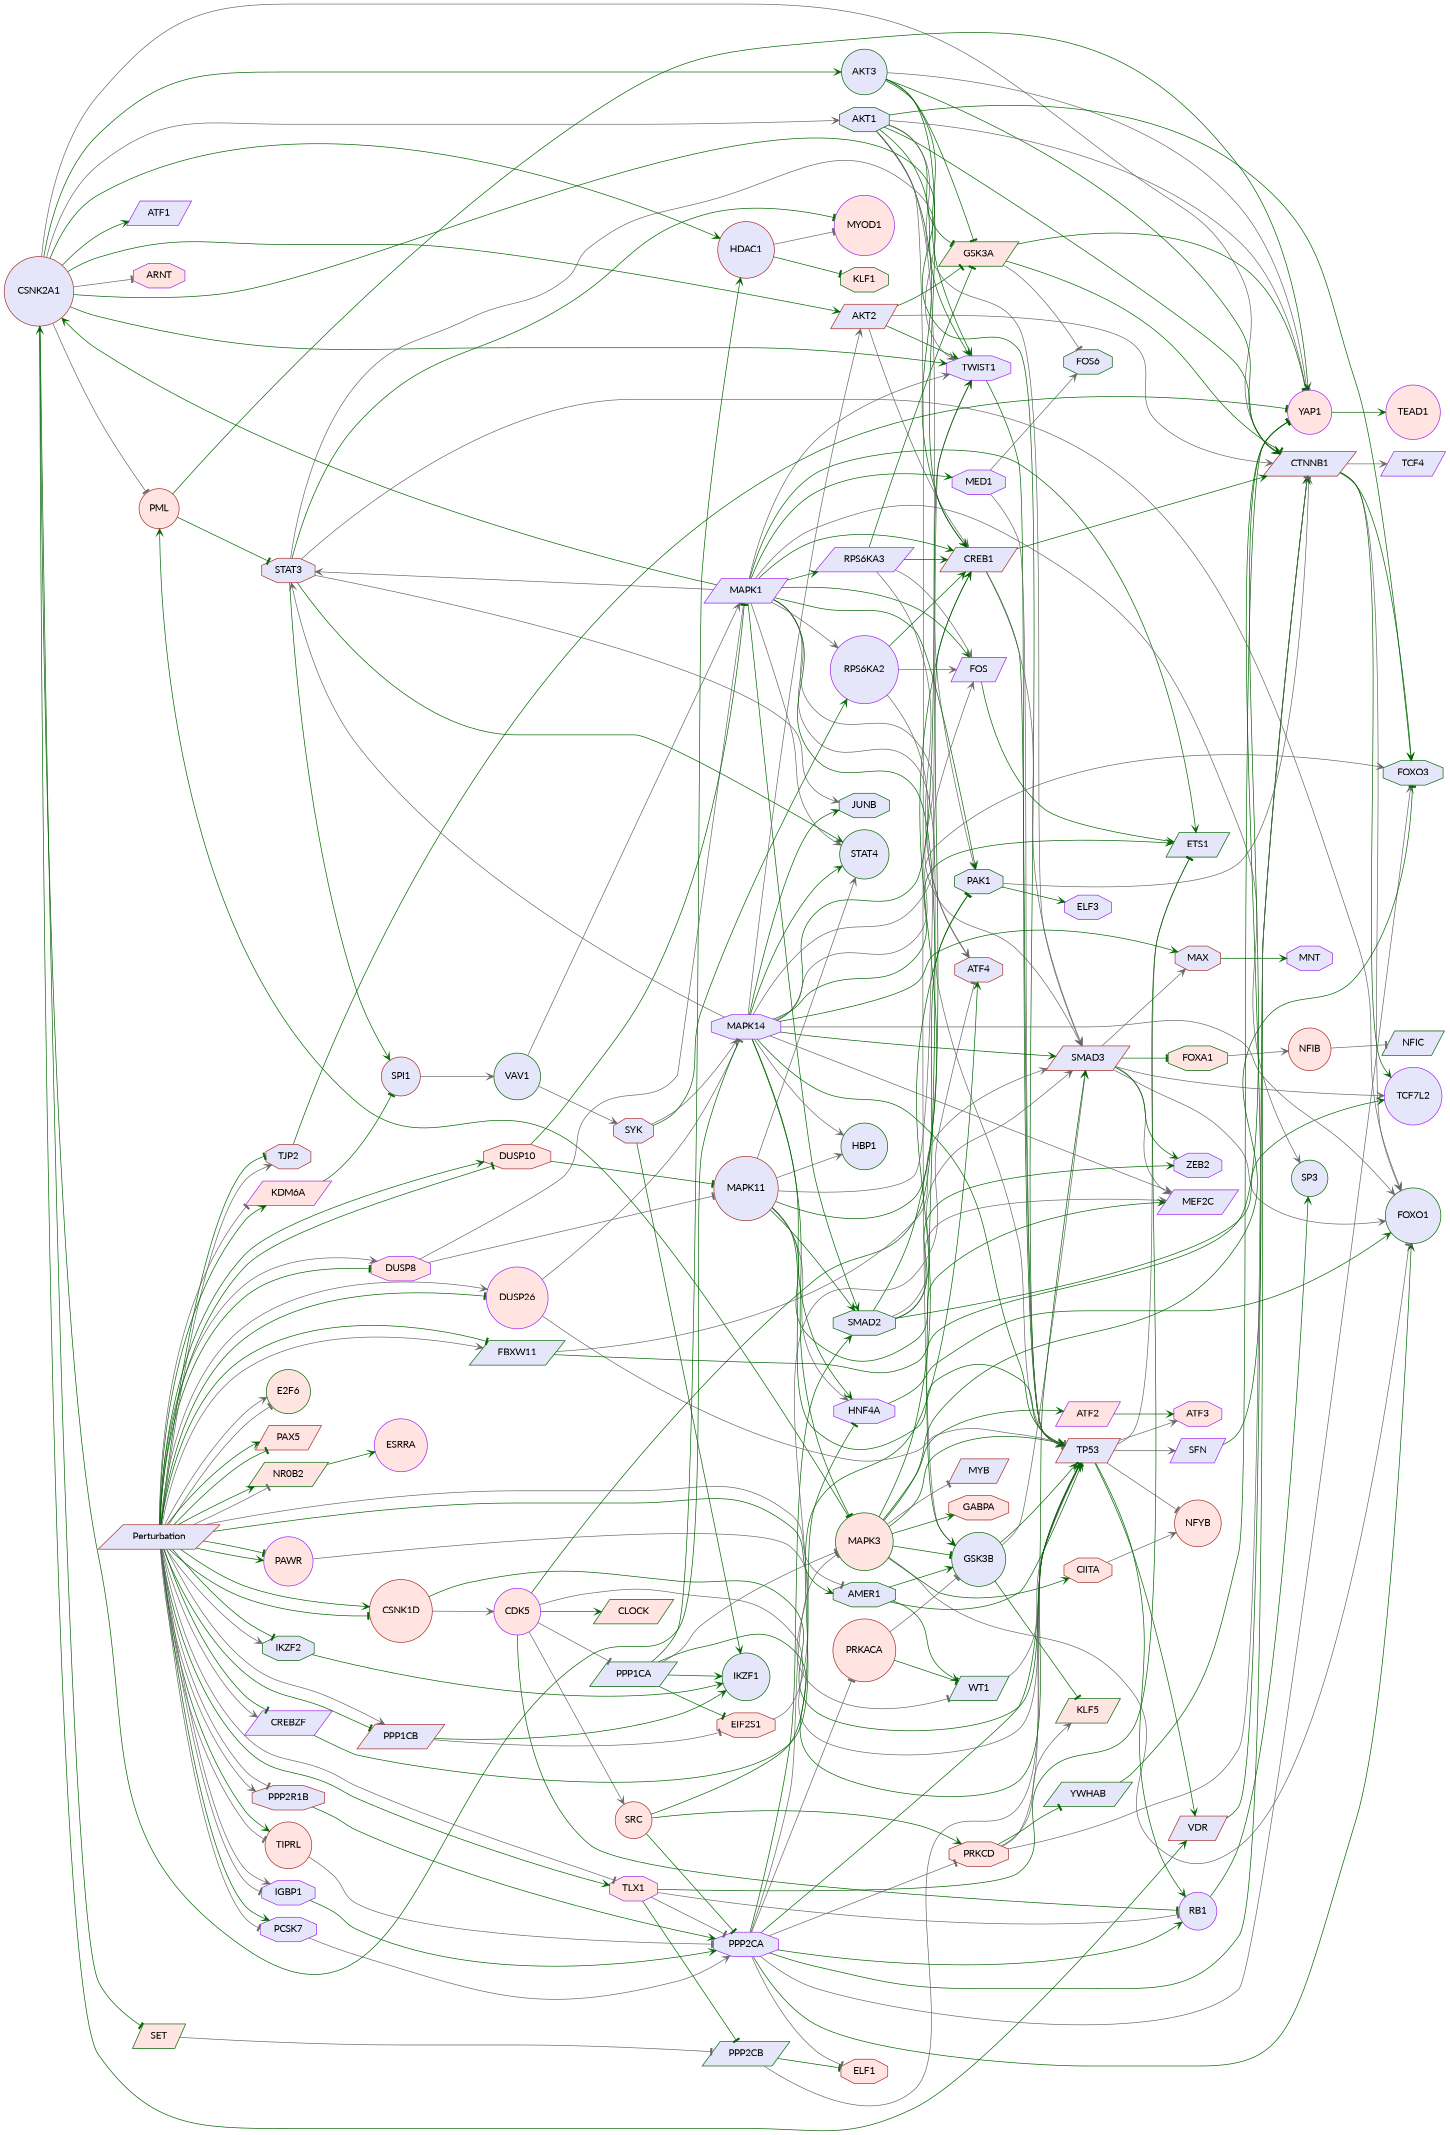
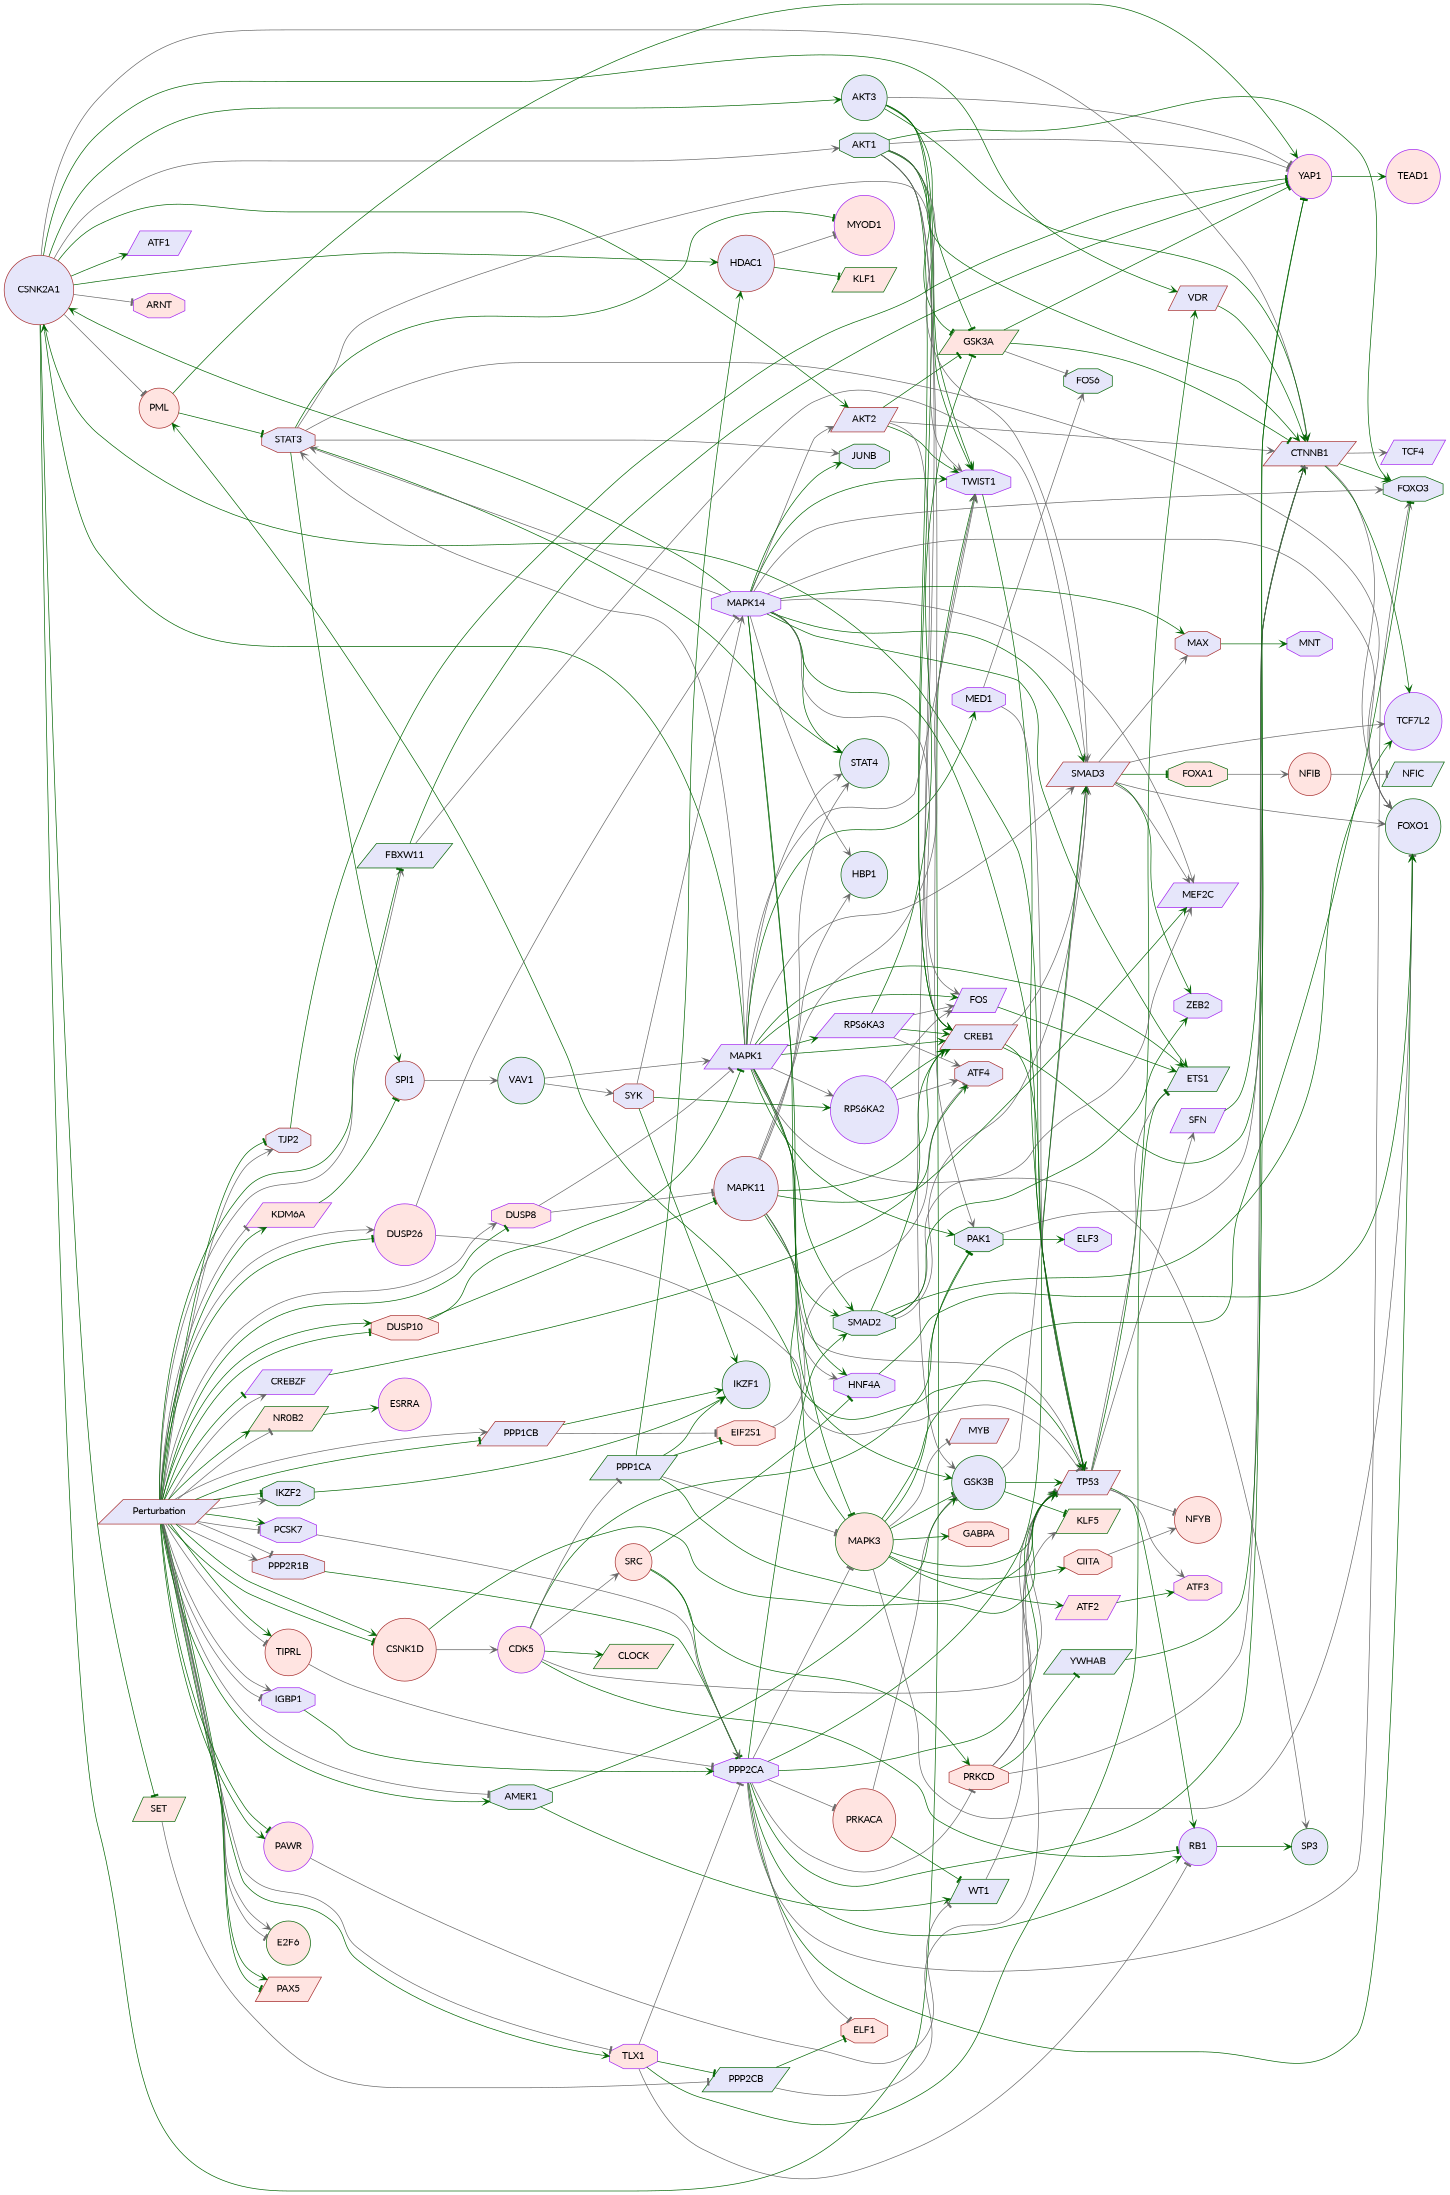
node "KLF1": shape octagon -> parallelogram
edge "AMER1" -> "TP53": now "PPP2CA" -> "TP53"
